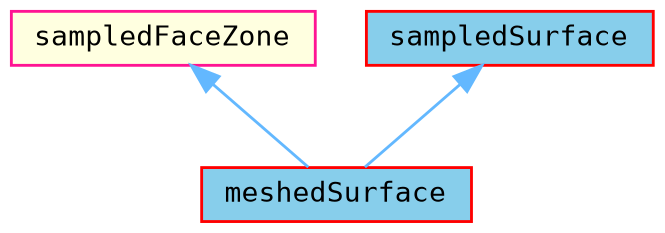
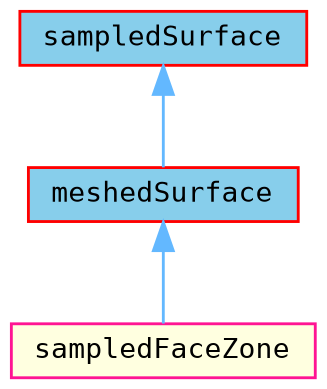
edge "meshedSurface" -> "sampledFaceZone": reversed
